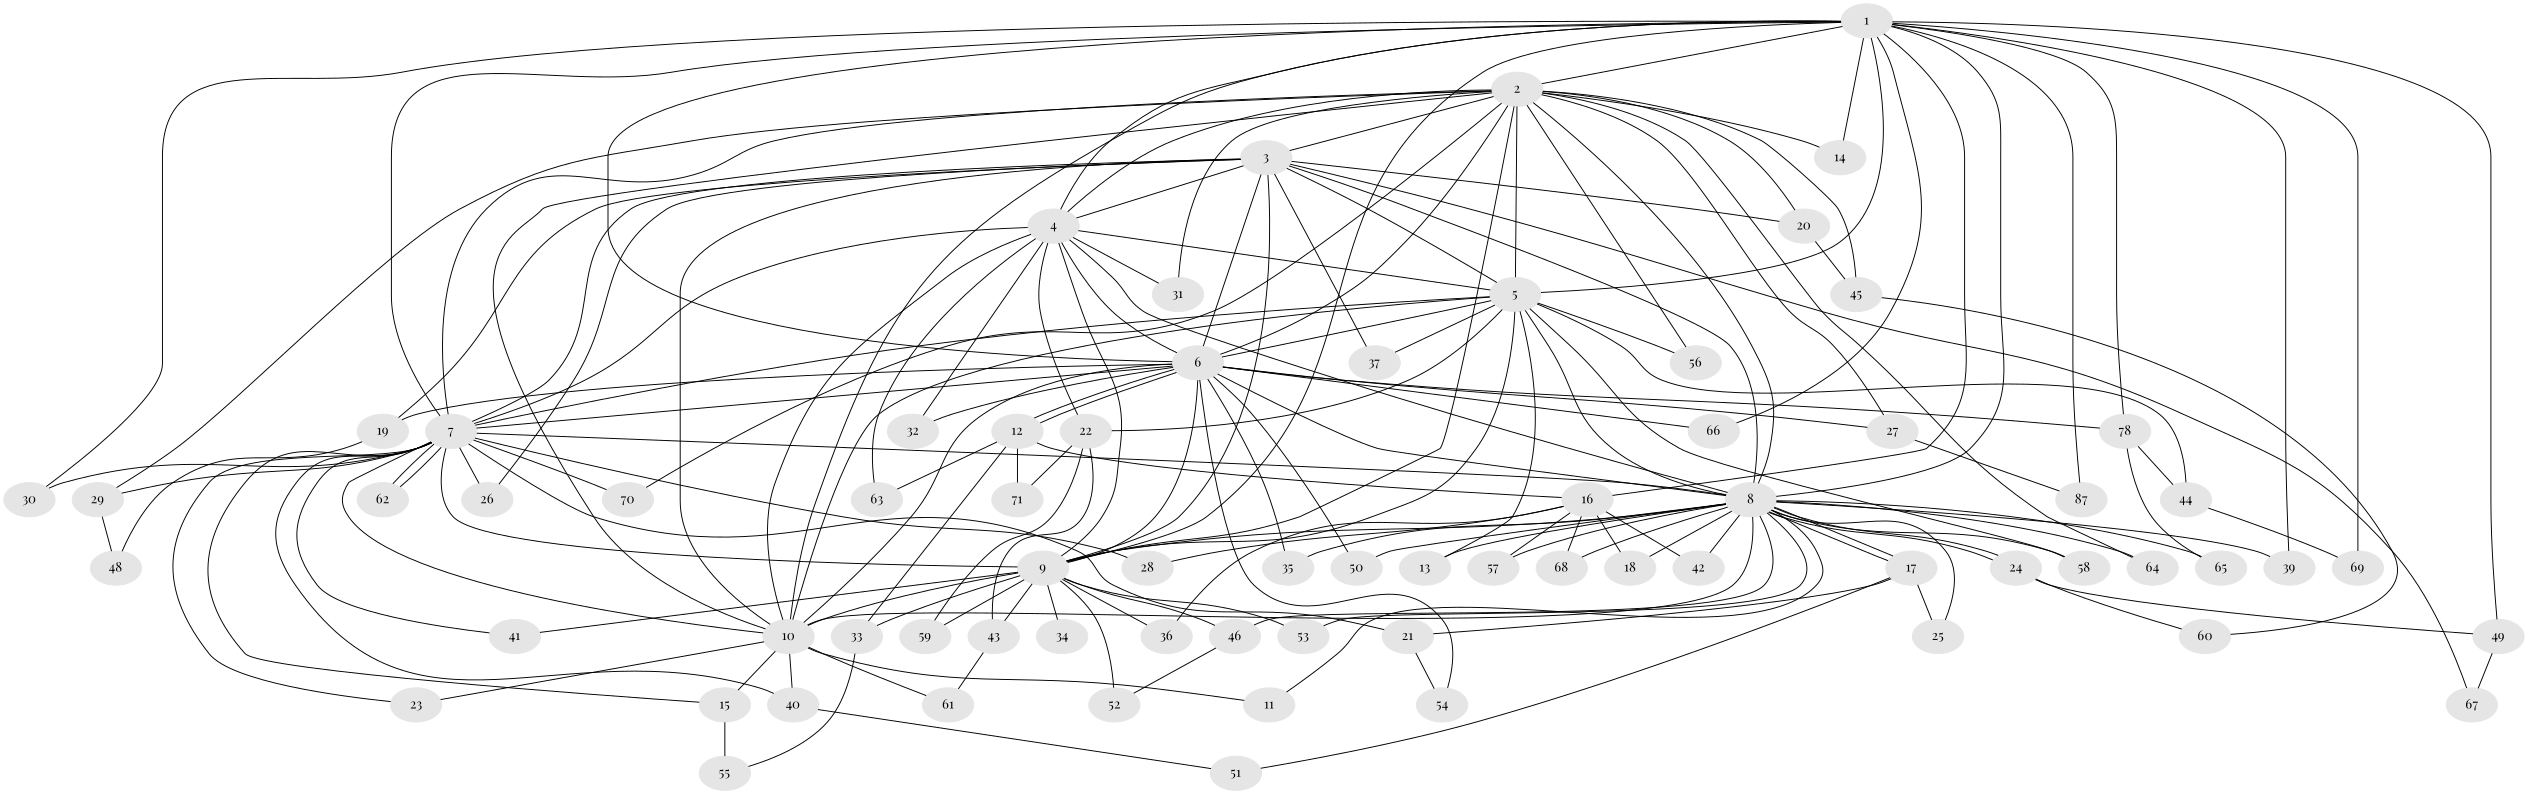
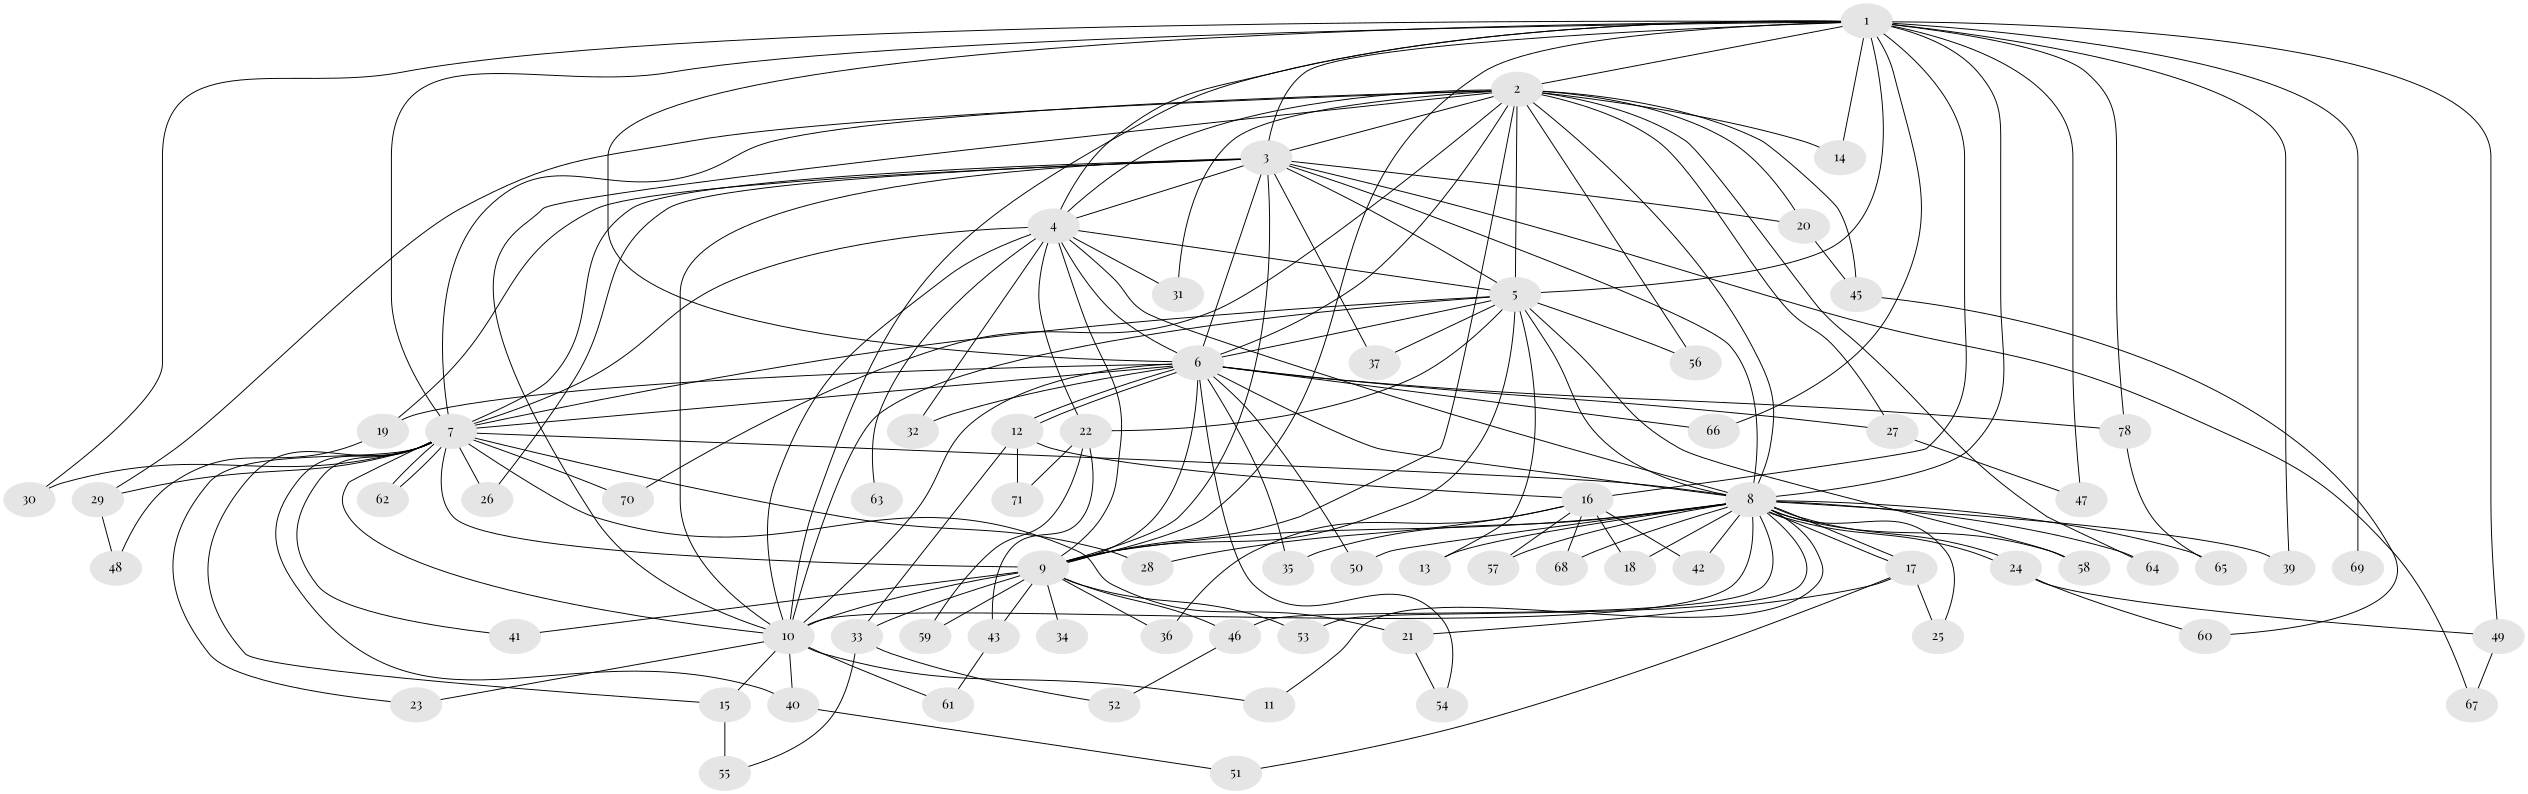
edge "1" -- "3": added
edge "12" -- "63": removed
node "87": label "87" -> "47"
node "44": removed
edge "9" -- "52": now "33" -- "52"
